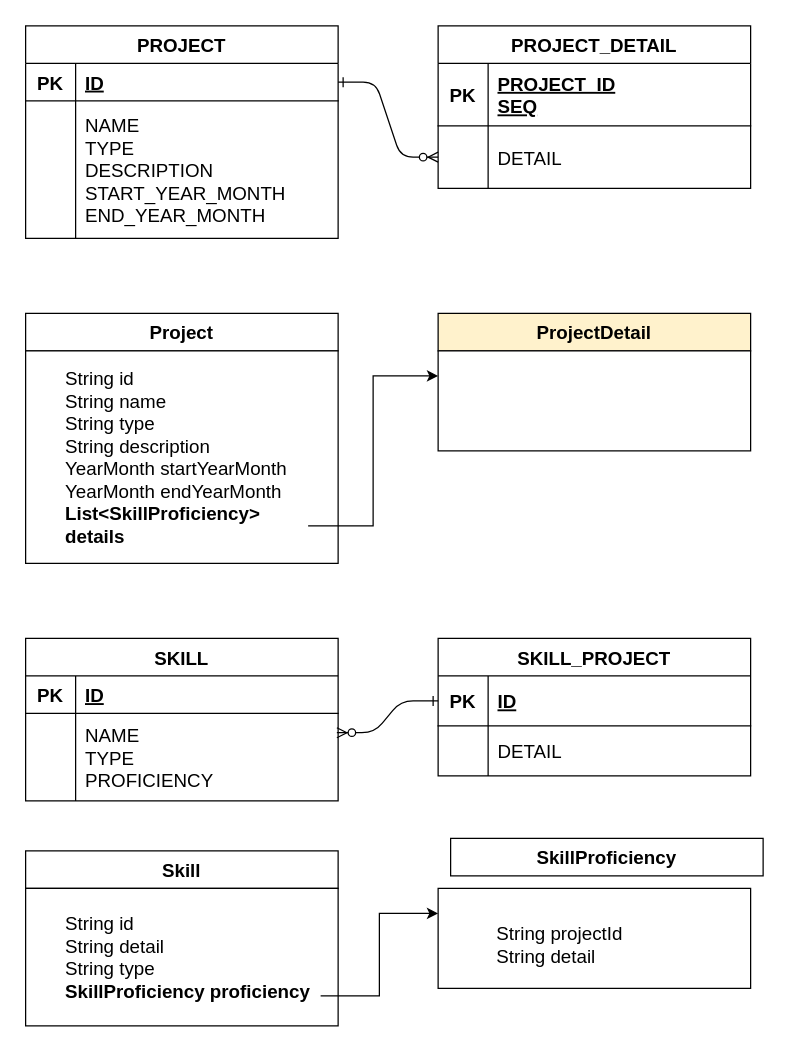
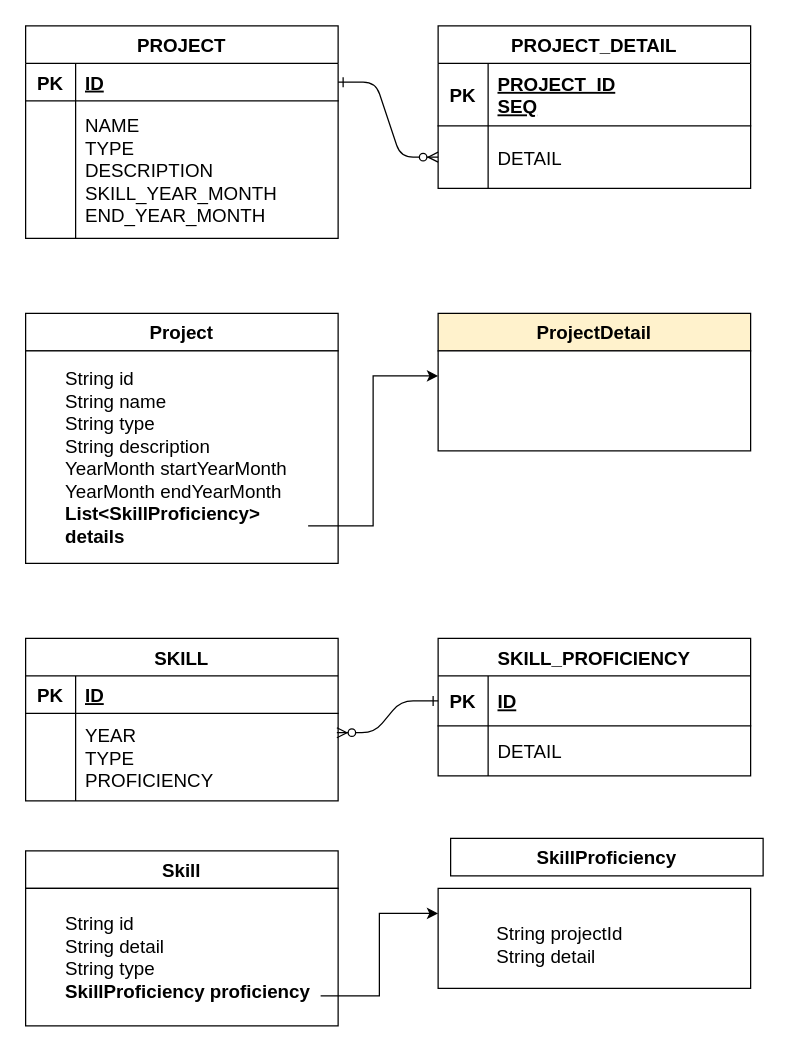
node "NAME TYPE DESCRIPTION START_YEAR_MONTH END_YEAR_MONTH": label "NAME TYPE DESCRIPTION START_YEAR_MONTH END_YEAR_MONTH" -> "NAME TYPE DESCRIPTION SKILL_YEAR_MONTH END_YEAR_MONTH"
node "SKILL_PROJECT": label "SKILL_PROJECT" -> "SKILL_PROFICIENCY"
node "NAME TYPE PROFICIENCY": label "NAME TYPE PROFICIENCY" -> "YEAR TYPE PROFICIENCY"
